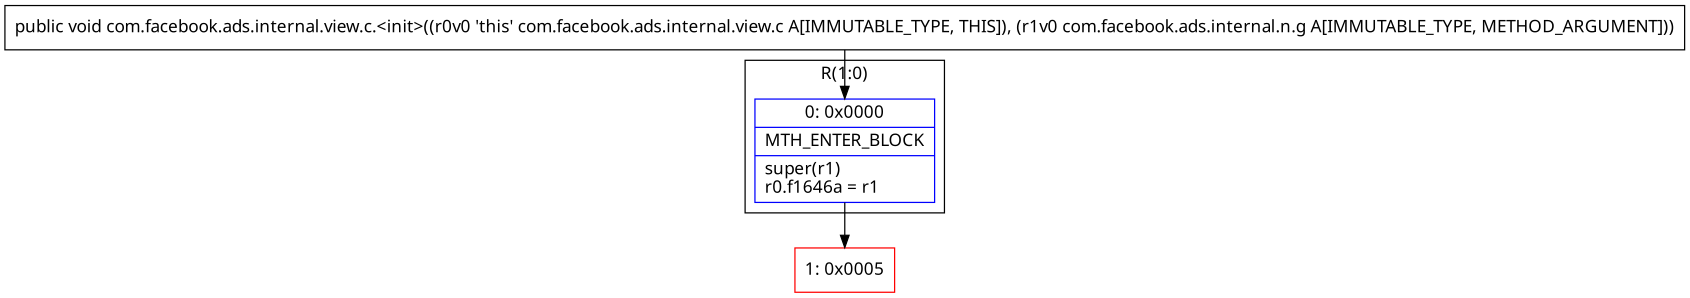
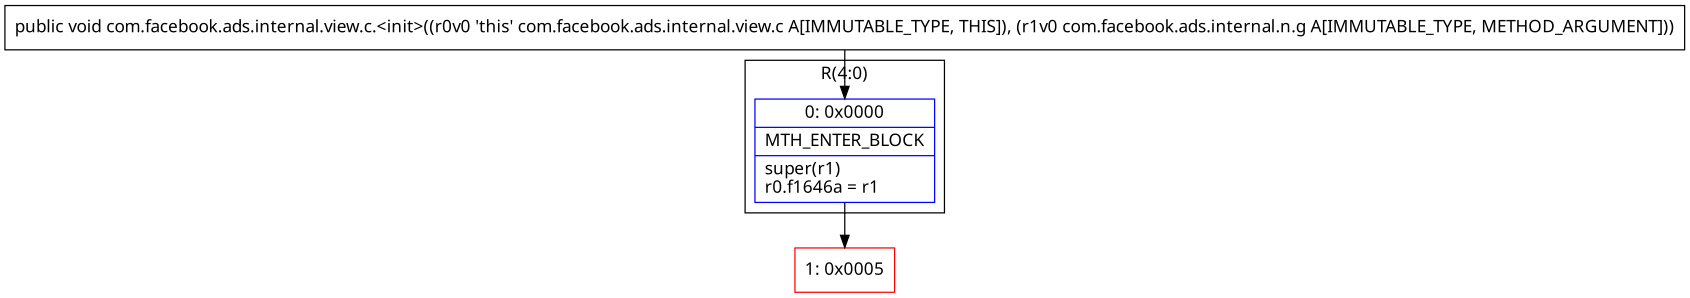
cluster "R(1:0)": label "R(1:0)" -> "R(4:0)"
